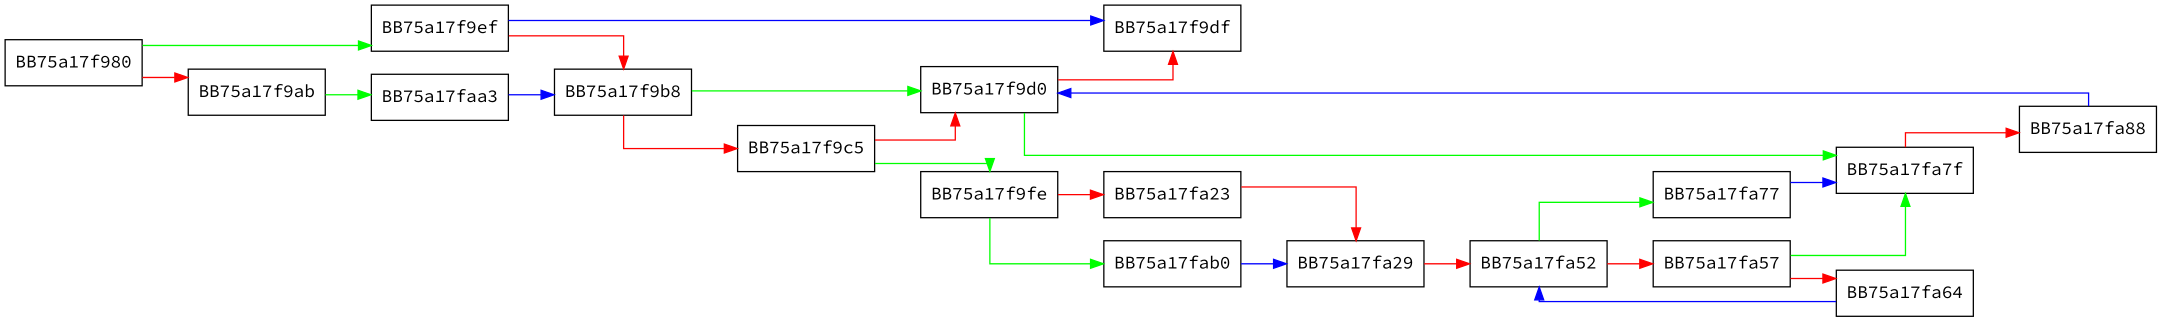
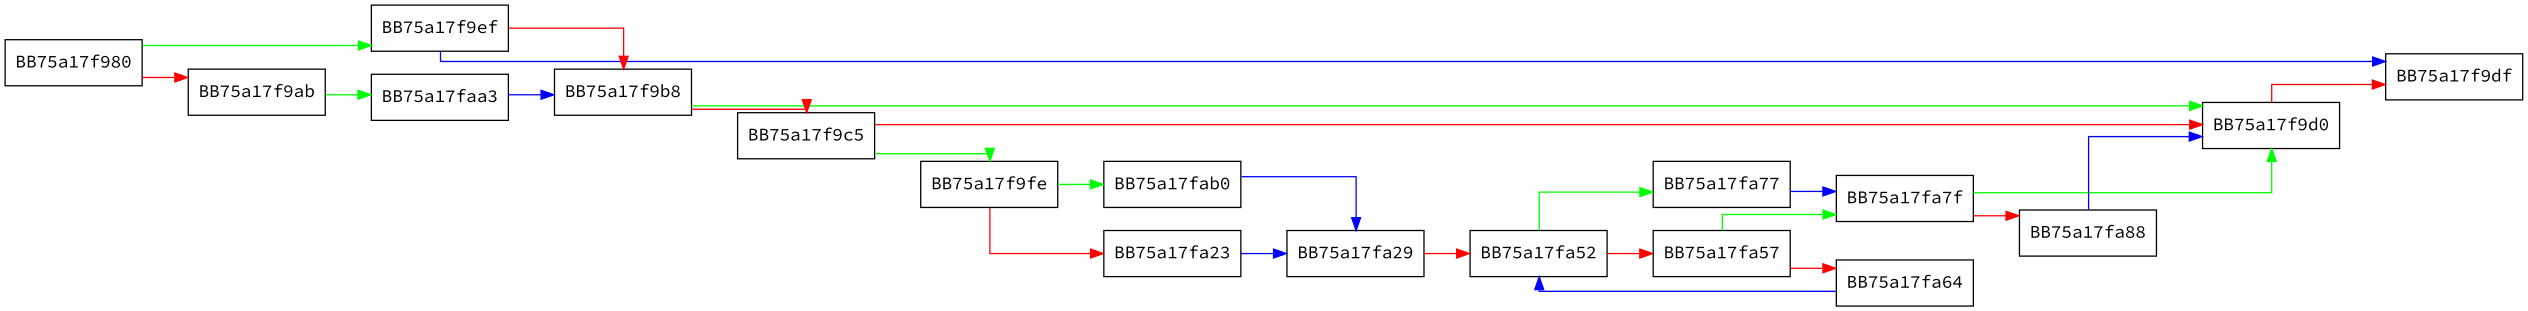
edge "BB75a17f9d0" -> "BB75a17fa7f": reversed
edge "BB75a17fa23" -> "BB75a17fa29": color red -> blue
